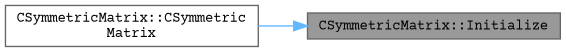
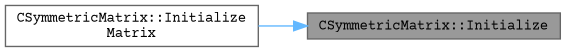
node "CSymmetricMatrix::CSymmetric Matrix": label "CSymmetricMatrix::CSymmetric Matrix" -> "CSymmetricMatrix::Initialize Matrix"
